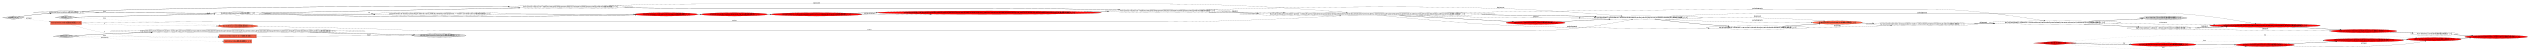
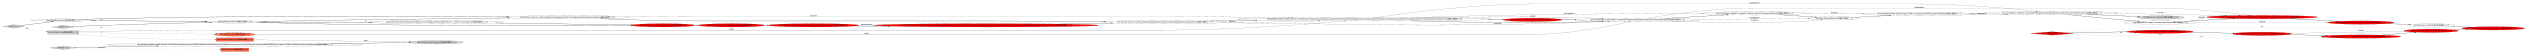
edge "runTask['1', '0', '0']" -> "final TaskToolbox toolbox@@@2@@@['1', '0', '0']": label "errorMsg" -> "true"
node "final TaskToolbox toolbox@@@2@@@['1', '0', '0']": fillcolor tomato -> lightgray
node "allSegments.addAll(pushedSegments)@@@16@@@['1', '1', '0']": fillcolor tomato -> white
edge "sendReport['0', '0', '1']" -> "DimensionDistributionReport report@@@2@@@['0', '0', '1']": removed, label "true"
